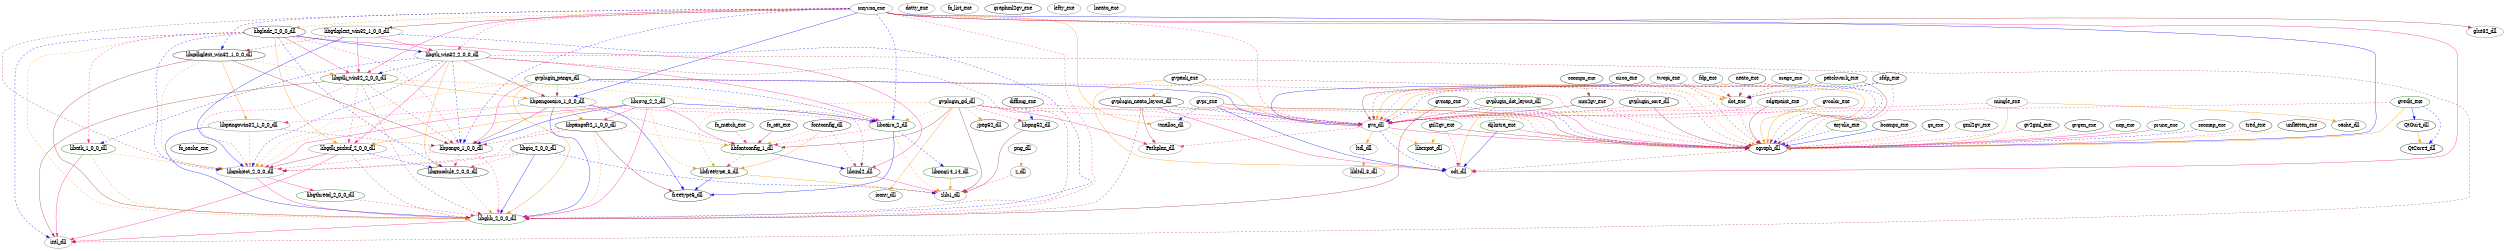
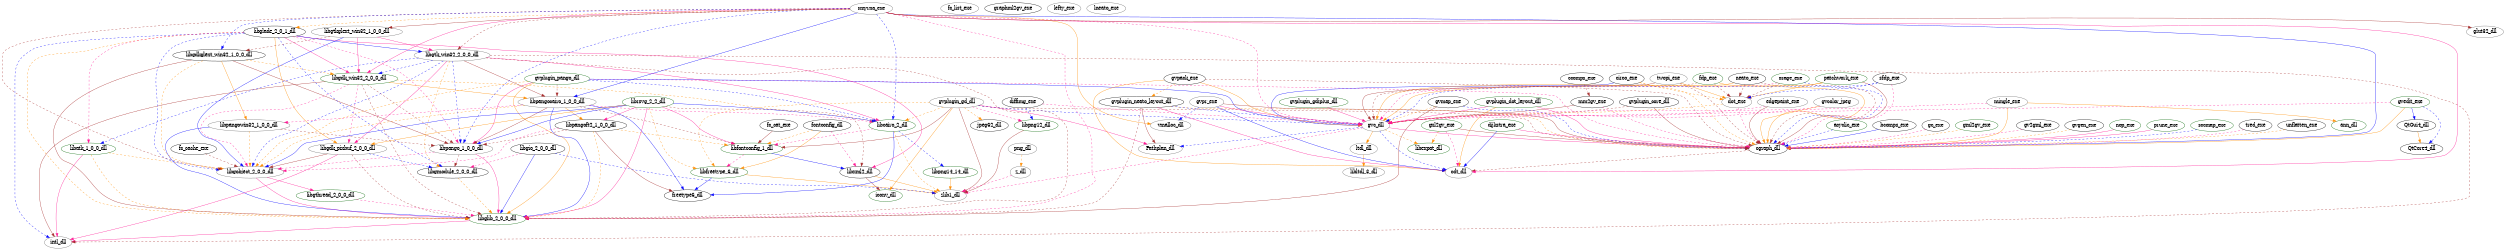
node "dotty_exe": removed
edge "smyrna_exe" -> "libgtk_win32_2_0_0_dll": color deeppink -> brown
node "libglade_2_0_0_dll": label "libglade_2_0_0_dll" -> "libglade_2_0_1_dll"
edge "libgtkglext_win32_1_0_0_dll" -> "libglib_2_0_0_dll": removed
node "gvplugin_gdiplus_dll": added
node "gvcolor_exe": label "gvcolor_exe" -> "gvcolor_jpeg"
edge "libgtk_win32_2_0_0_dll" -> "libgmodule_2_0_0_dll": style solid -> dashed
edge "gvplugin_gd_dll" -> "gvc_dll": color deeppink -> blue
edge "librsvg_2_2_dll" -> "libgobject_2_0_0_dll": color deeppink -> blue
node "fc_match_exe": removed
node "libpng52_dll": label "libpng52_dll" -> "libpng12_dll"
node "cache_dll": label "cache_dll" -> "ann_dll"
edge "gvc_dll" -> "Pathplan_dll": color deeppink -> blue
edge "libpango_1_0_0_dll" -> "libgmodule_2_0_0_dll": color deeppink -> brown
edge "gvc_dll" -> "zlib1_dll": added
edge "libgio_2_0_0_dll" -> "libgobject_2_0_0_dll": now "fc_cache_exe" -> "libgobject_2_0_0_dll"
edge "libpango_1_0_0_dll" -> "libglib_2_0_0_dll": style dashed -> solid
edge "libxml2_dll" -> "iconv_dll": added
edge "libxml2_dll" -> "zlib1_dll": color deeppink -> darkorange
